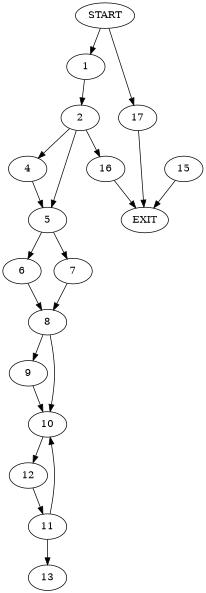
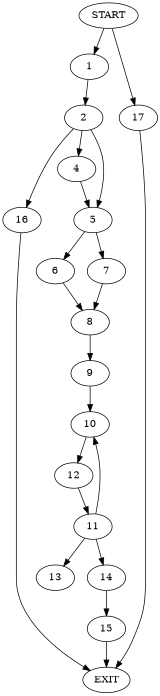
edge "8" -> "10": removed
node "14": added
